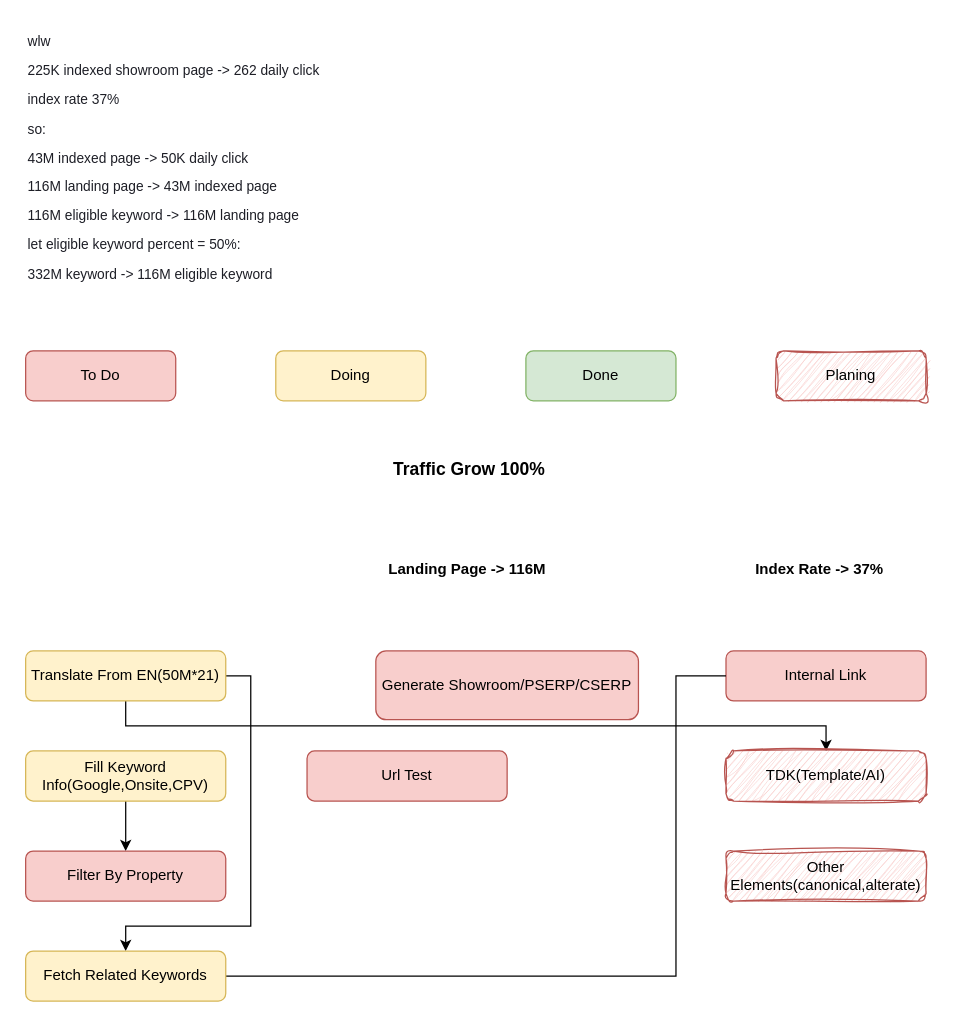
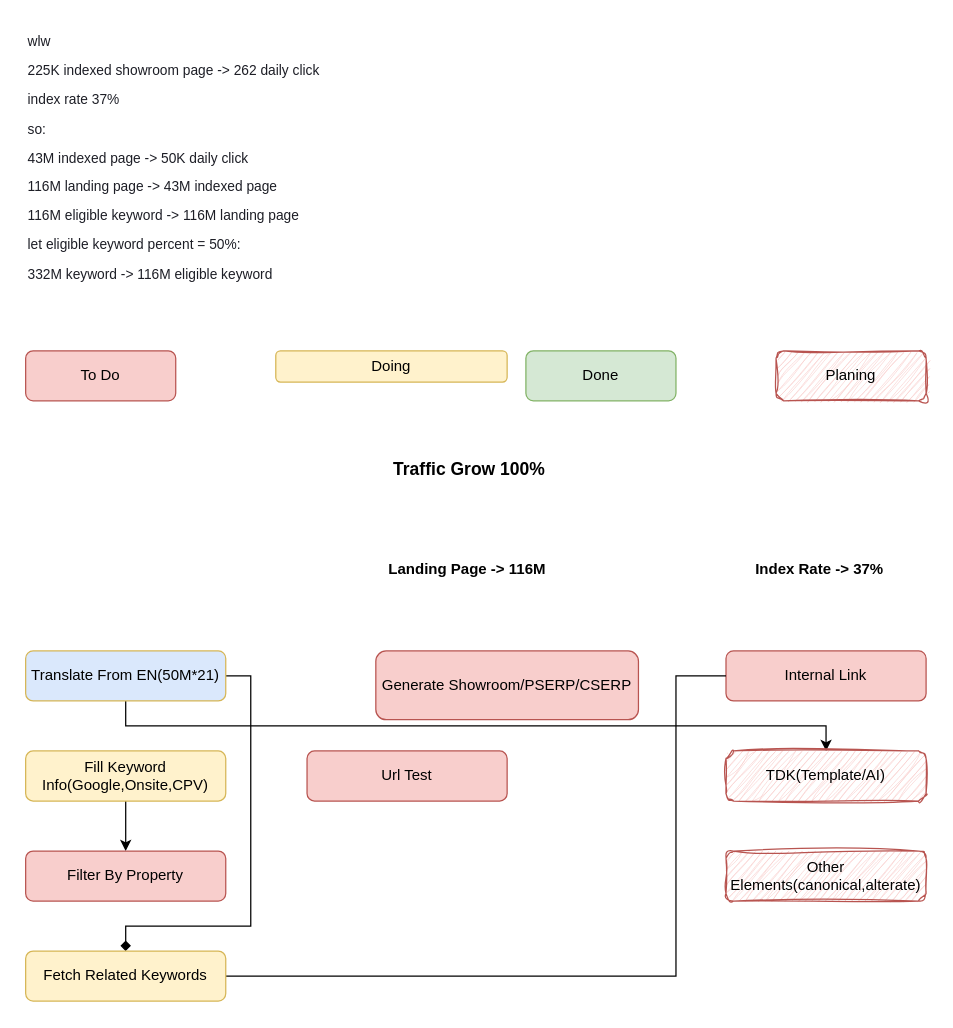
node "Doing": size 150x50 -> 231x31
node "Translate From EN(50M*21)": fillcolor #fff2cc -> #dae8fc
edge "Translate From EN(50M*21)" -> "Fetch Related Keywords": arrowhead classic -> diamond
